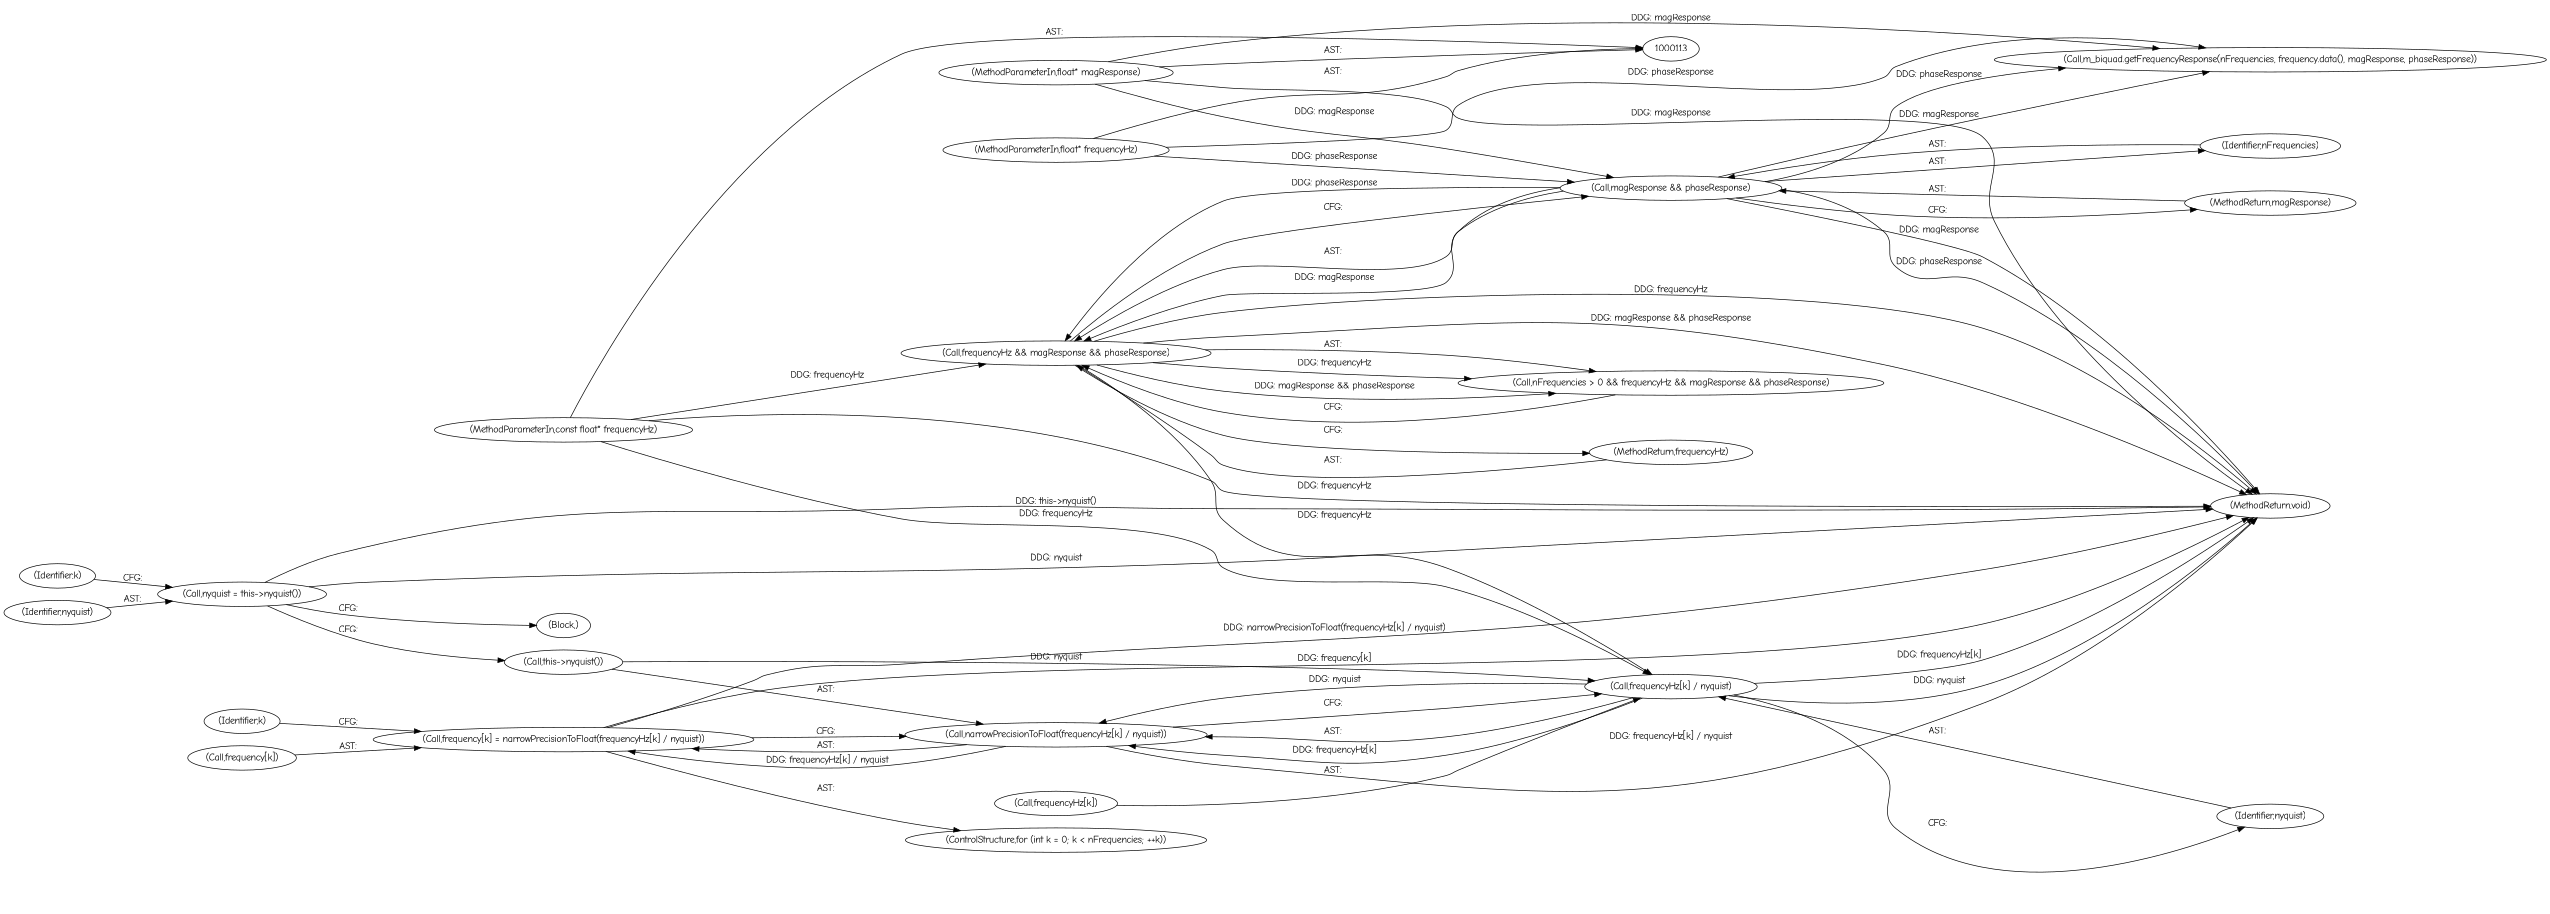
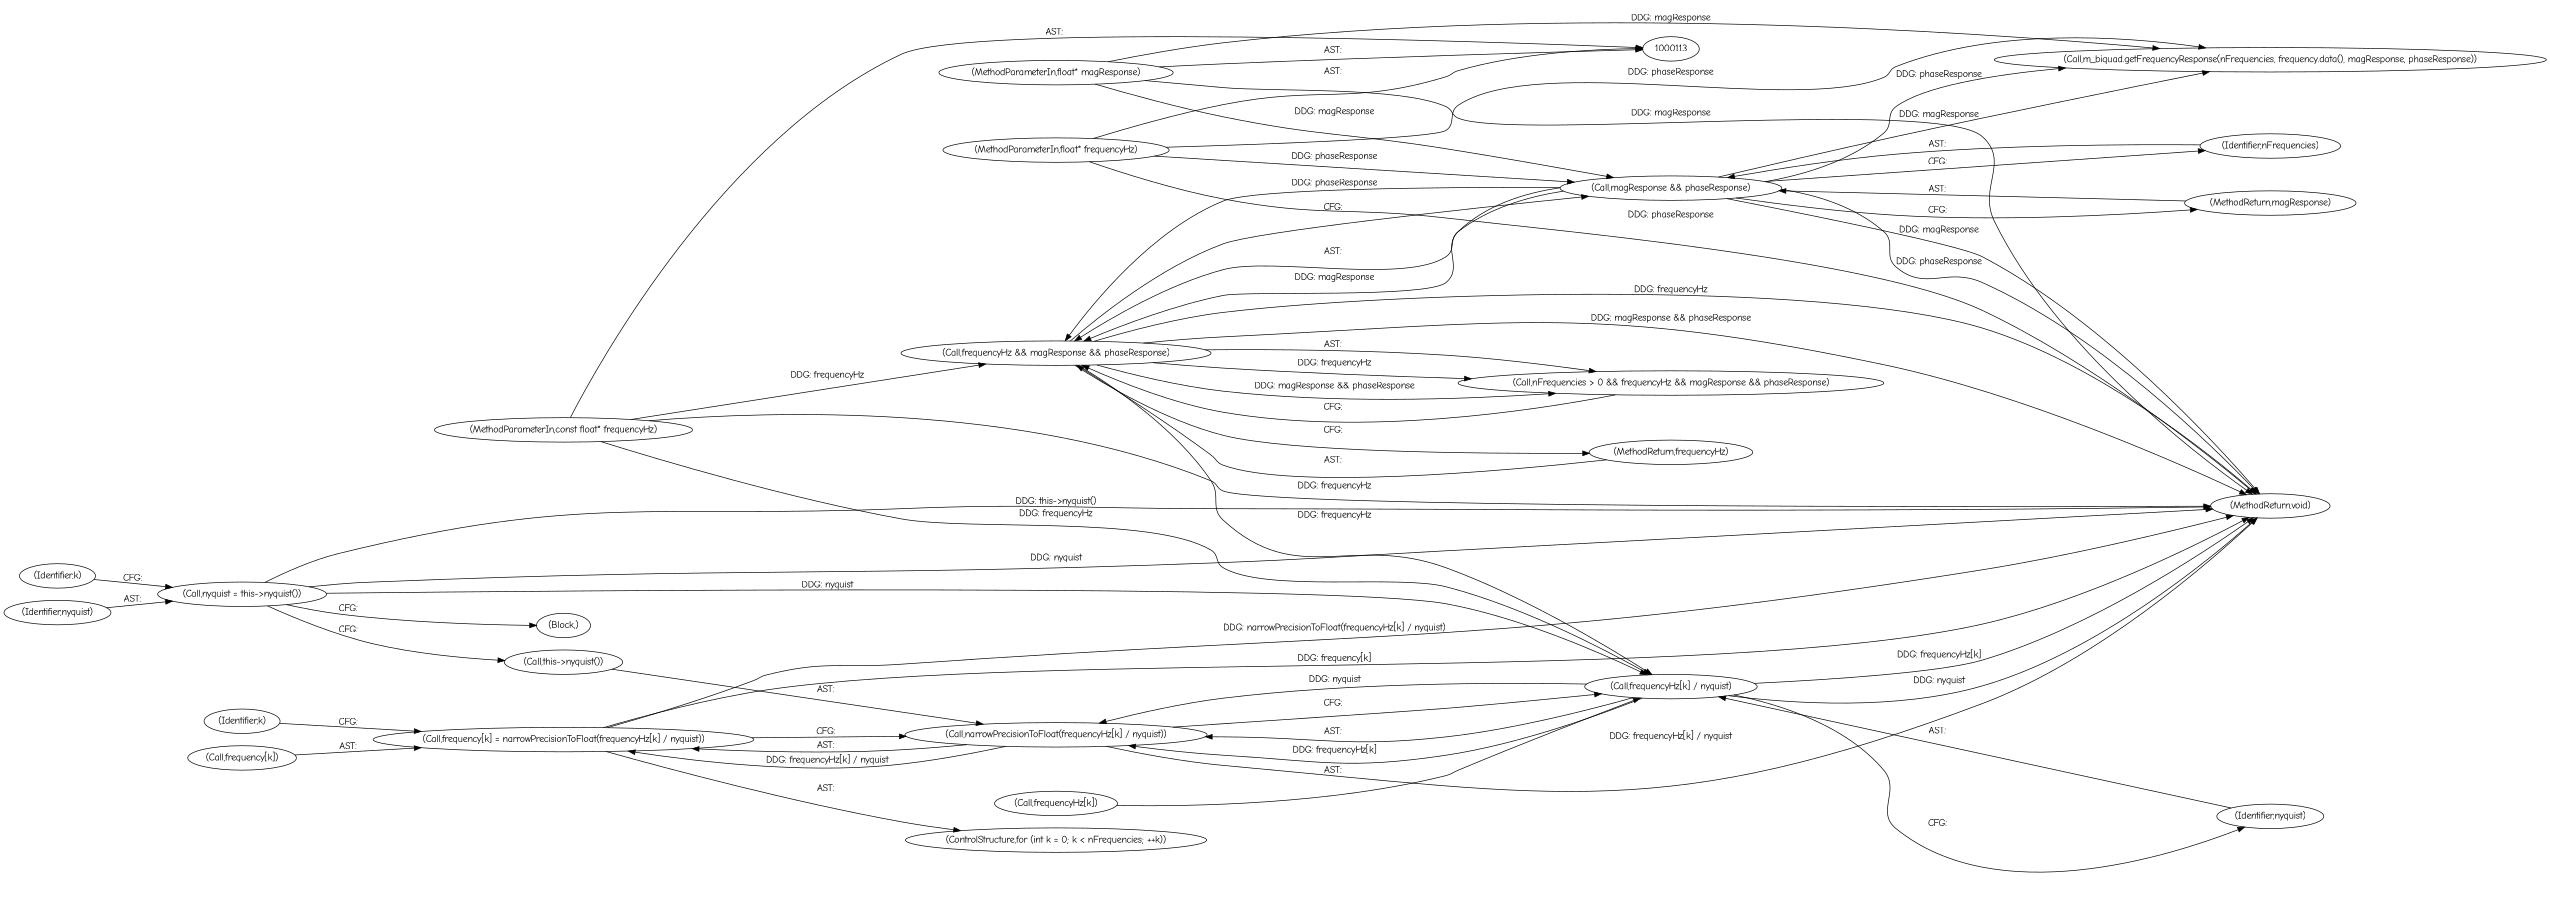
edge "(Call,magResponse && phaseResponse)" -> "(Identifier,nFrequencies)": label "AST: " -> "CFG: "
edge "(MethodParameterIn,float* frequencyHz)" -> "(MethodReturn,void)": added, label "DDG: phaseResponse"
edge "(Call,this->nyquist())" -> "(Call,frequencyHz[k] / nyquist)": now "(Call,nyquist = this->nyquist())" -> "(Call,frequencyHz[k] / nyquist)"
